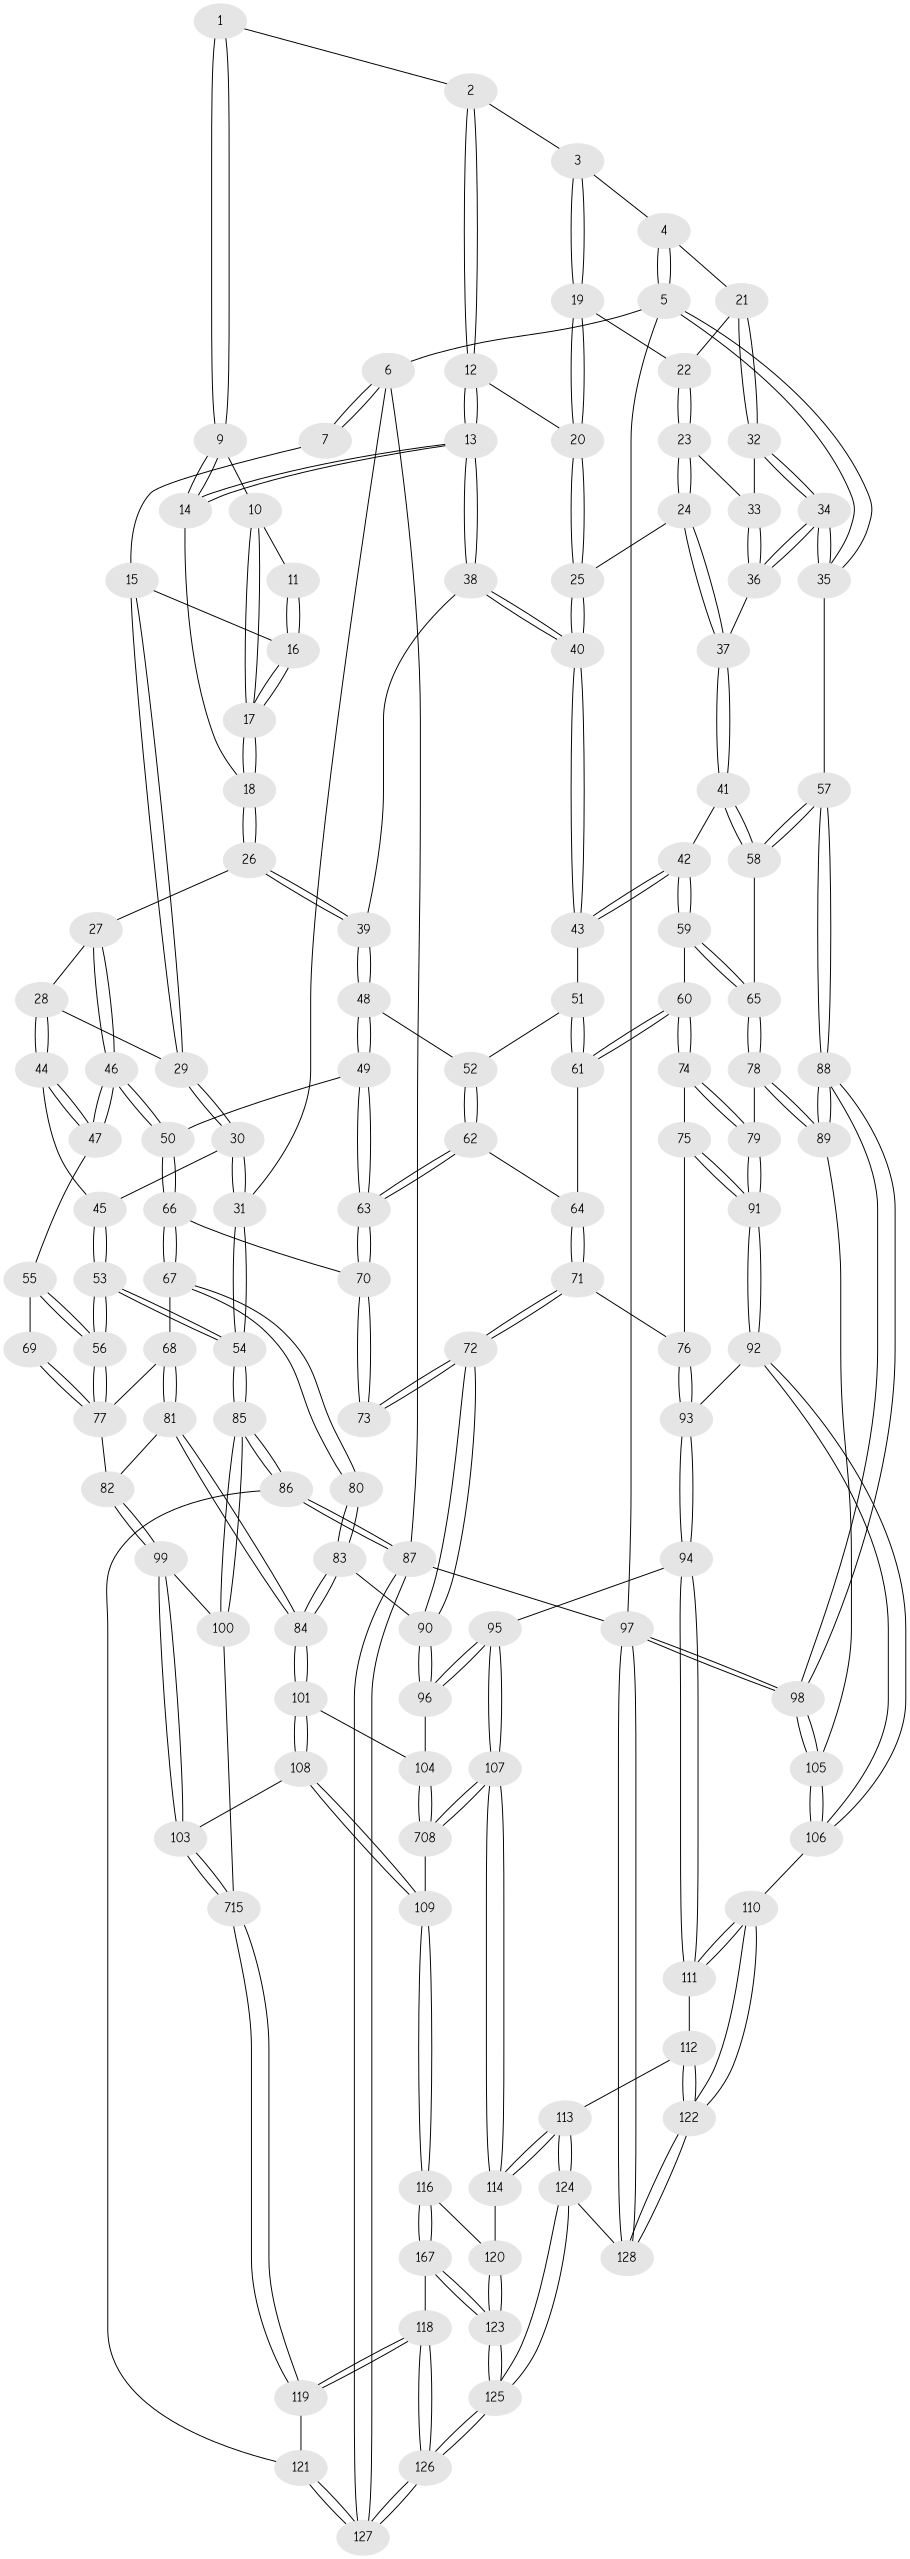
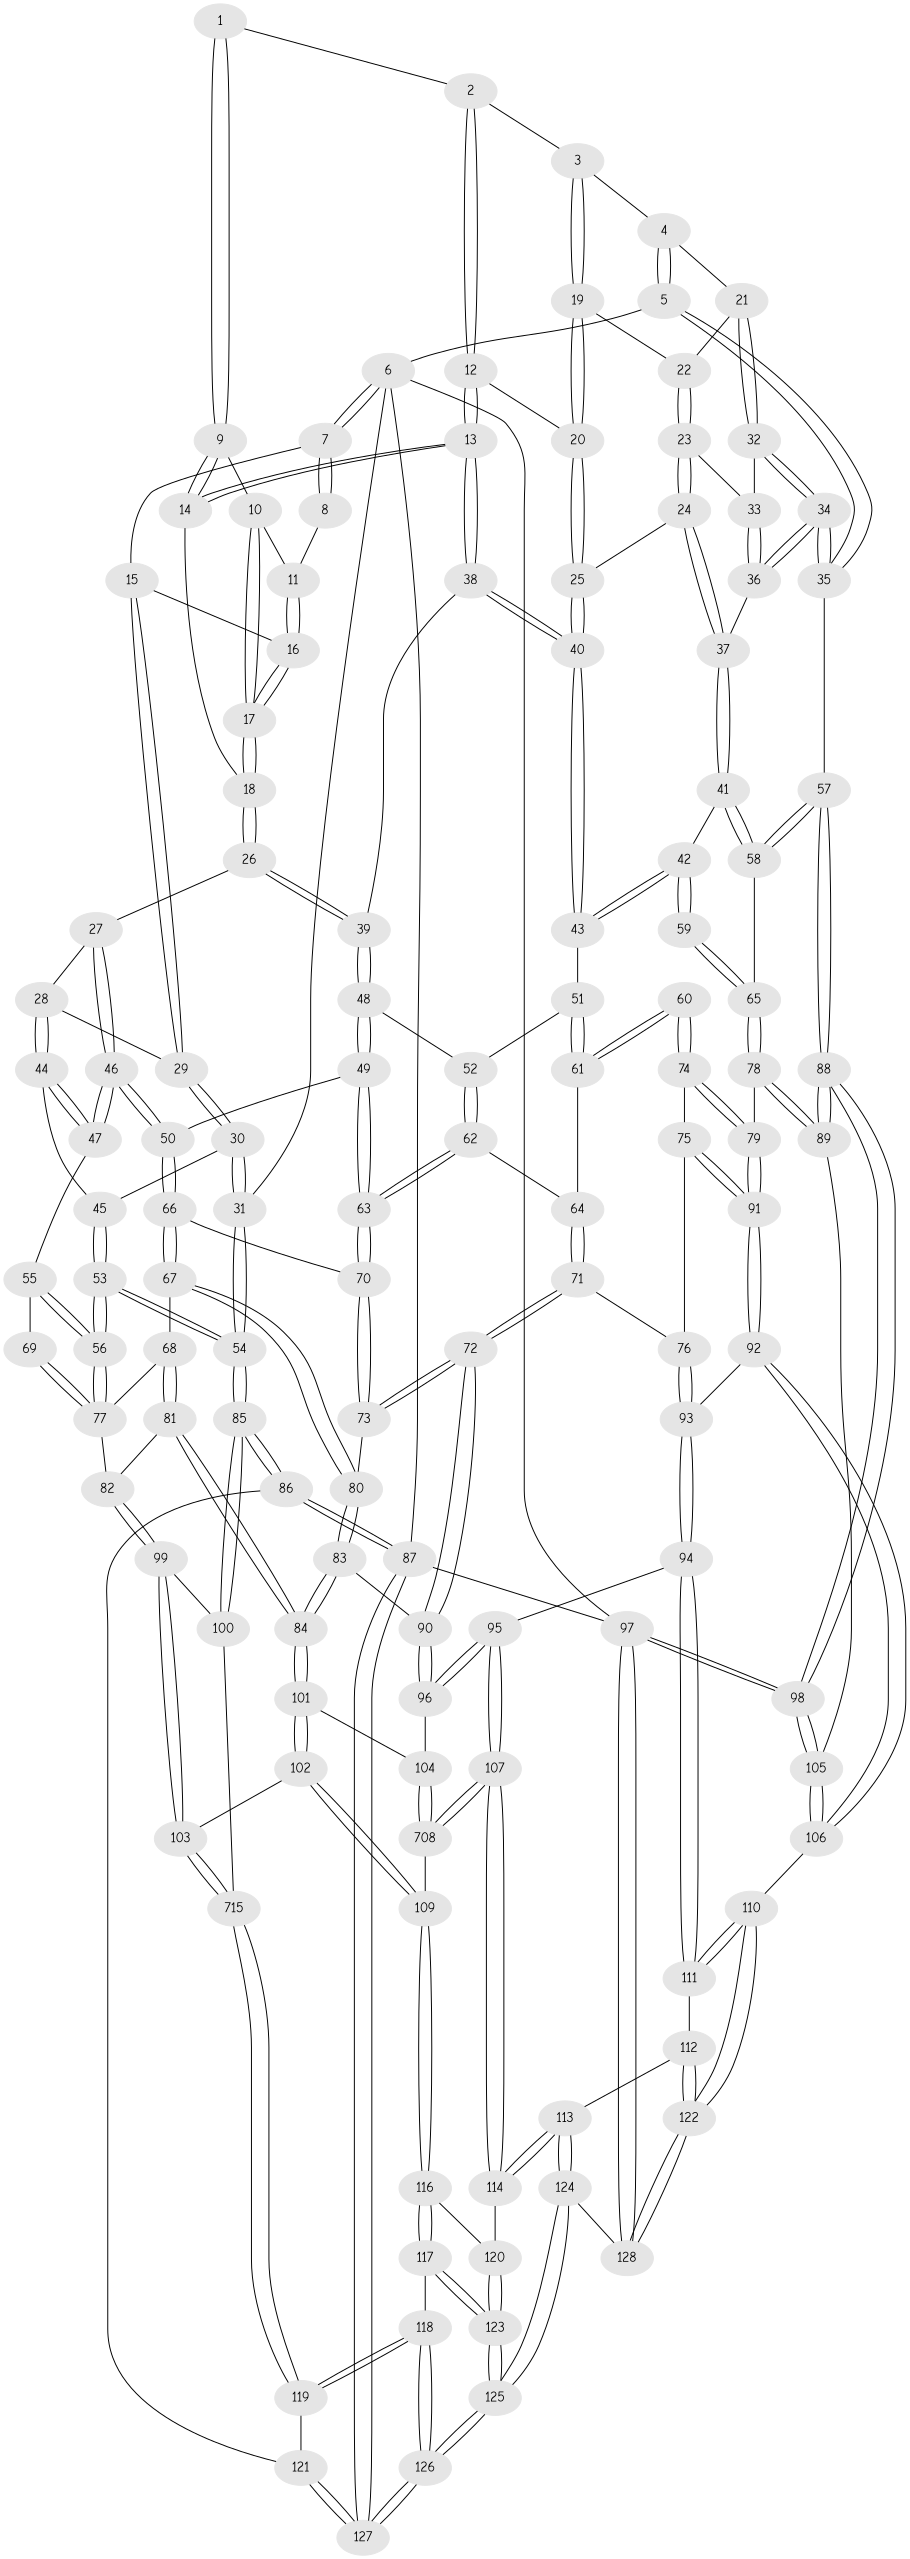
node "8": added
edge "5" -- "97": now "6" -- "97"
edge "59" -- "60": removed
edge "73" -- "80": added
node "108": label "108" -> "102"
node "167": label "167" -> "117"
